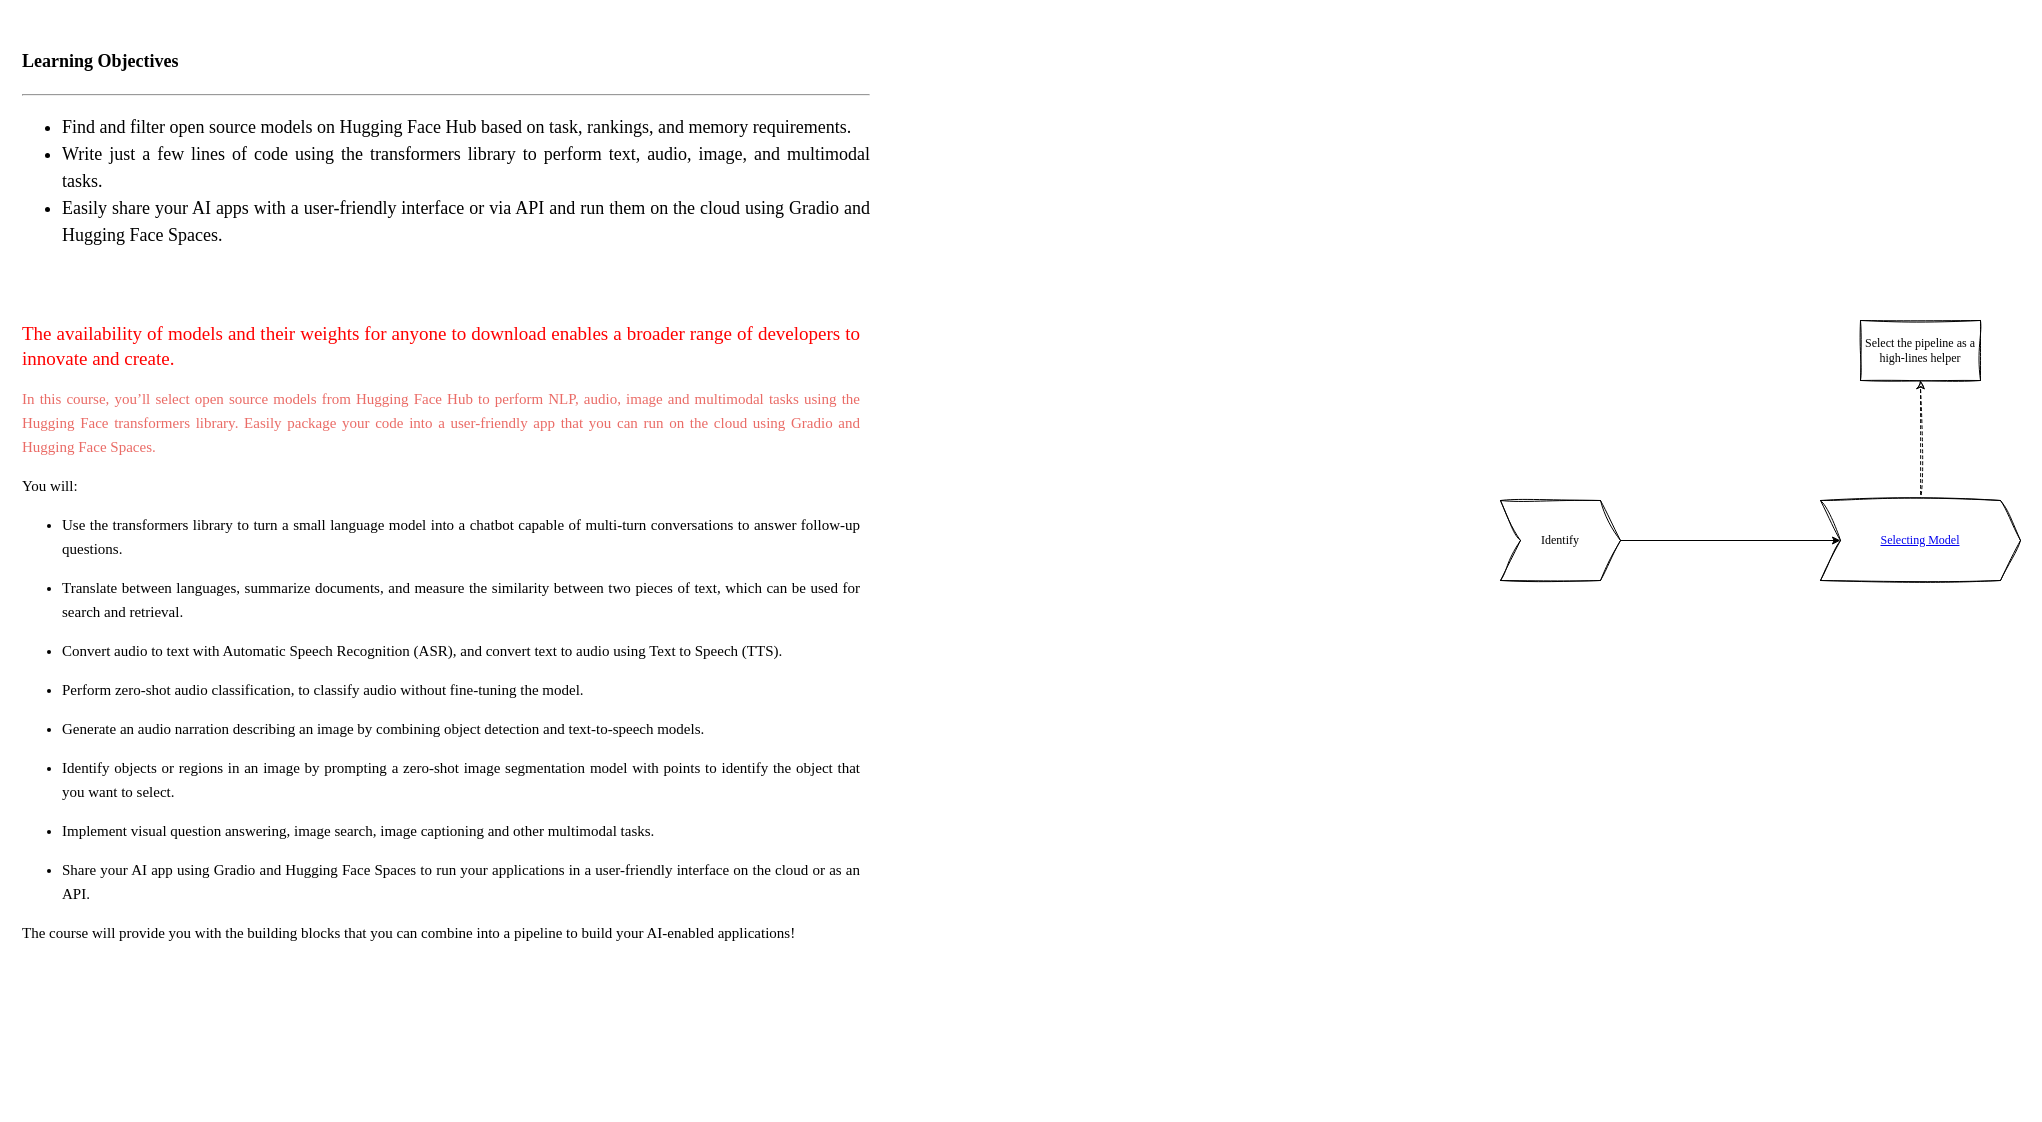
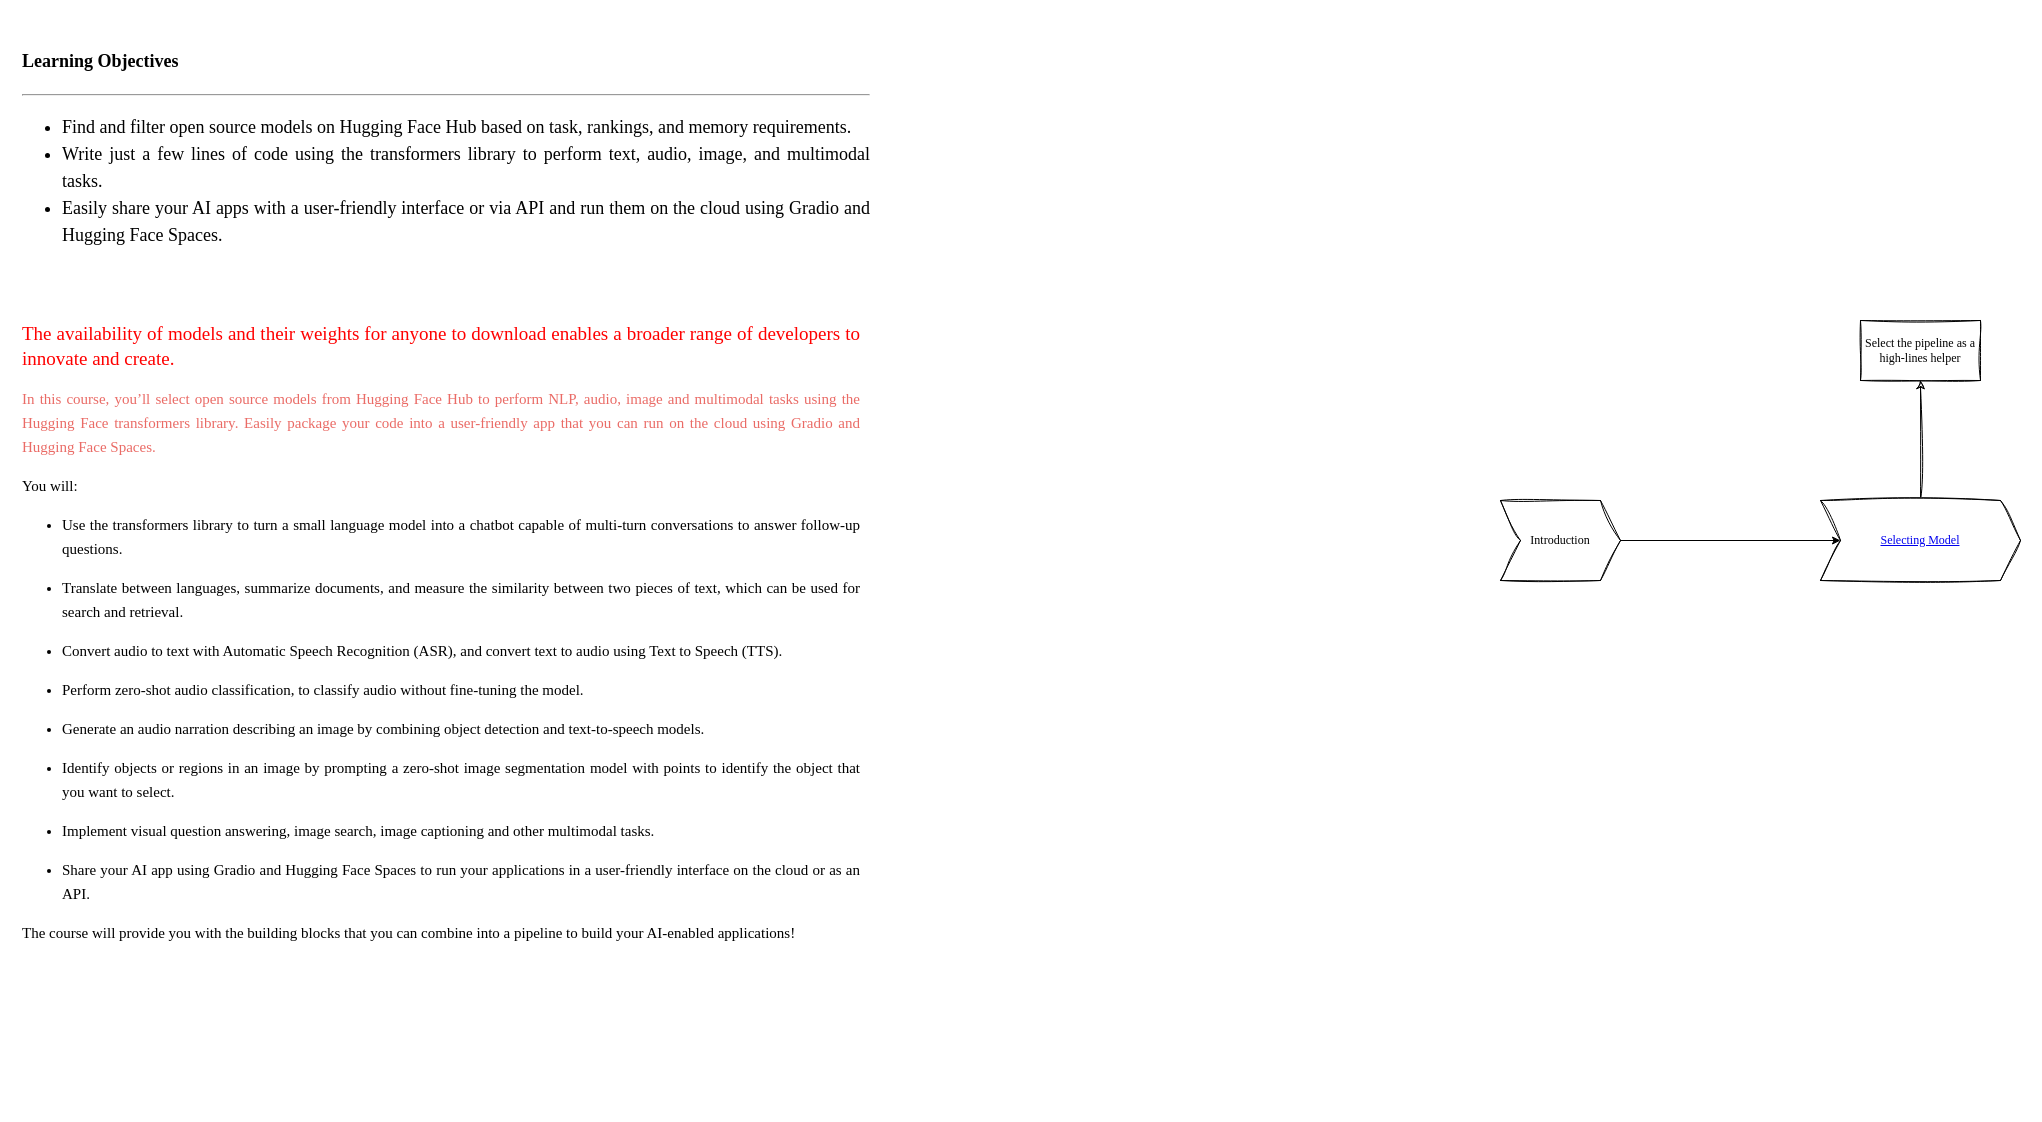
edge "Selecting Model" -> "Select the pipeline as a high-lines helper": style dashed -> solid
node "Identify": label "Identify" -> "Introduction"
